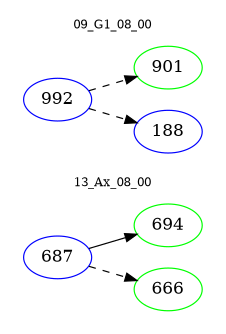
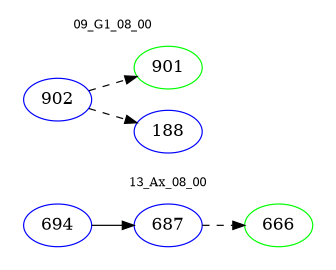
node "992": label "992" -> "902"
node "694": color green -> blue
edge "687" -> "694": reversed
